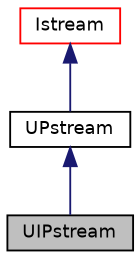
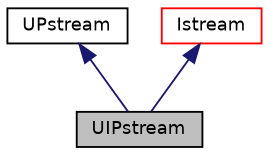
edge "UPstream" -> "Istream": now "UIPstream" -> "Istream"
